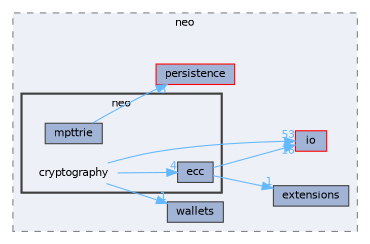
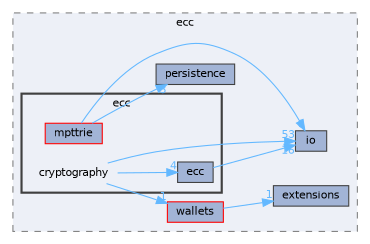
cluster "neo": label "neo" -> "ecc"
edge "mpttrie" -> "io": added
node "persistence": color red -> grey25
node "mpttrie": color grey25 -> red
node "io": color red -> grey25
edge "ecc" -> "extensions": now "wallets" -> "extensions"
node "wallets": color grey25 -> red
